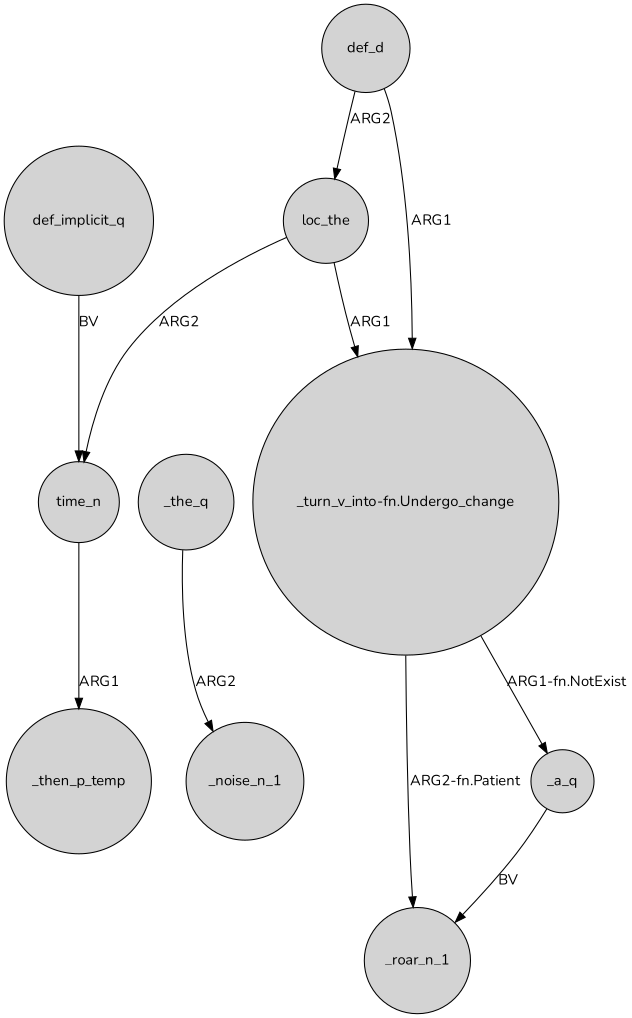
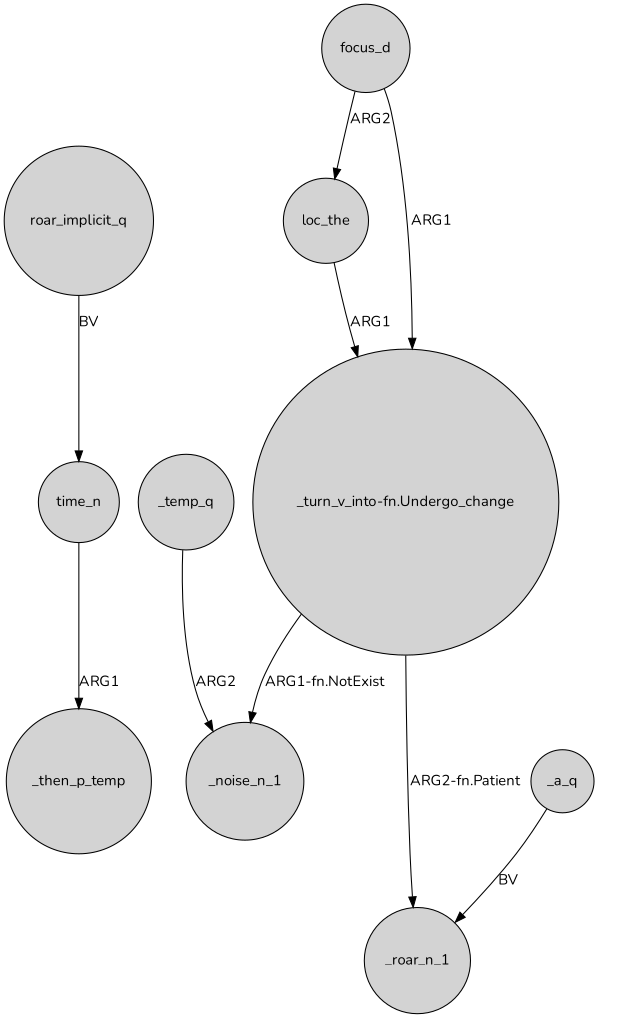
node "def_d": label "def_d" -> "focus_d"
node "def_implicit_q": label "def_implicit_q" -> "roar_implicit_q"
edge "loc_the" -> "time_n": removed, label "ARG2"
node "_the_q": label "_the_q" -> "_temp_q"
edge "_turn_v_into-fn.Undergo_change" -> "_a_q": now "_turn_v_into-fn.Undergo_change" -> "_noise_n_1"
